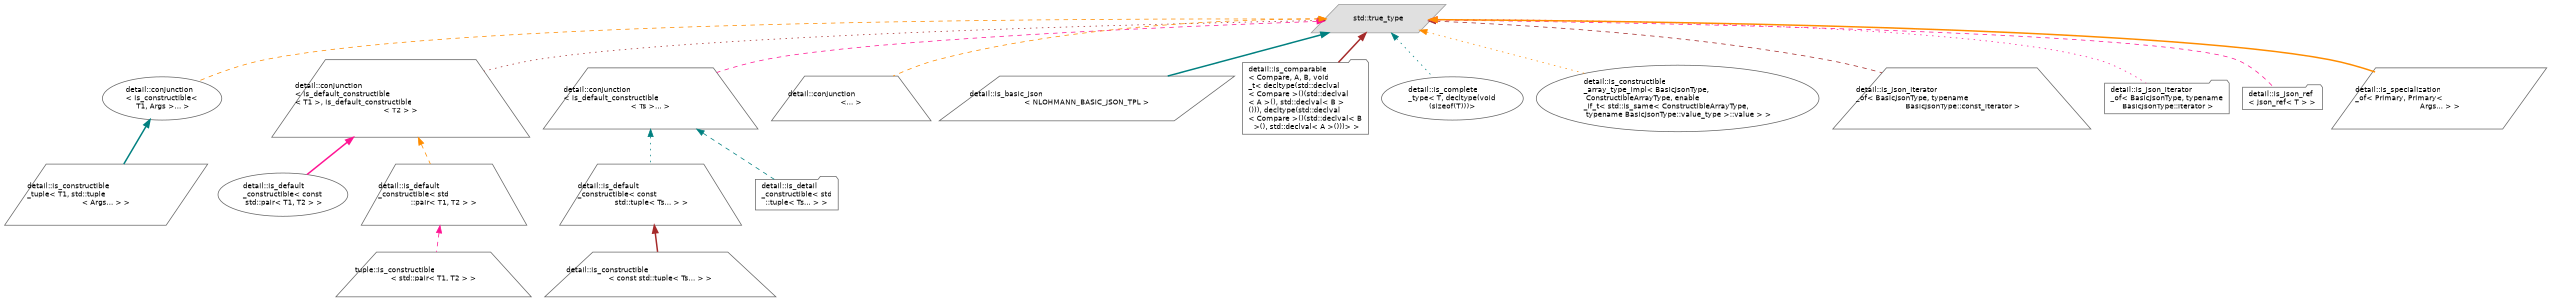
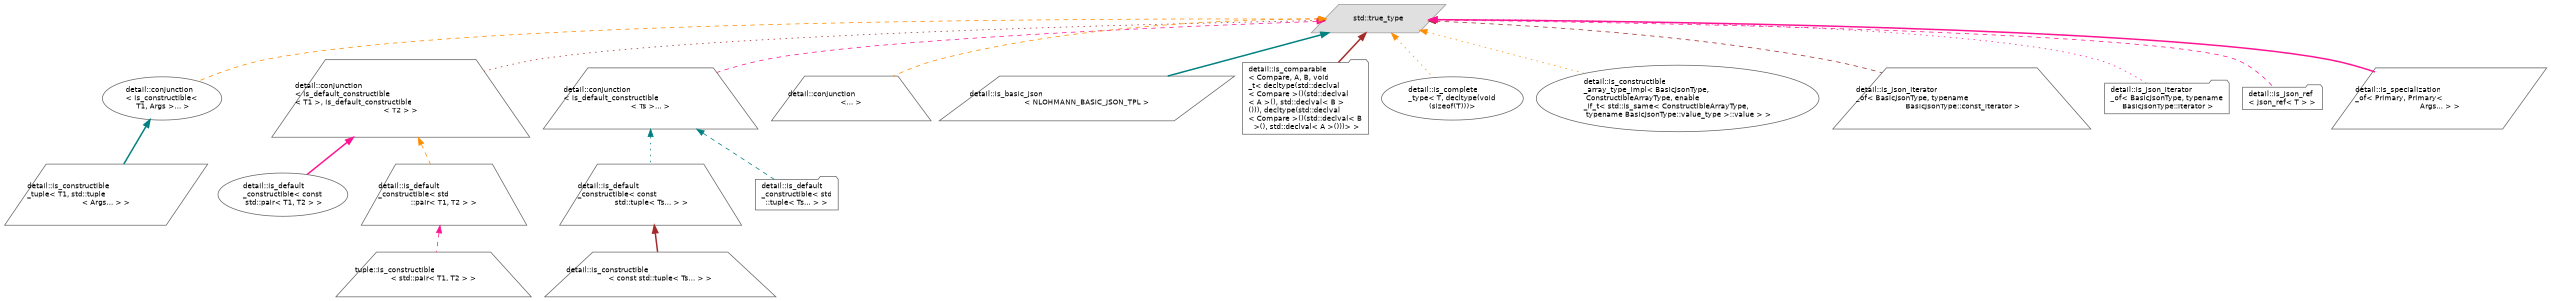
edge "detail::is_specialization _of< Primary, Primary< Args... > >" -> "std::true_type": color darkorange -> deeppink
edge "detail::is_complete _type< T, decltype(void (sizeof(T)))>" -> "std::true_type": color teal -> darkorange
node "detail::is_detail _constructible< std ::tuple< Ts... > >": label "detail::is_detail _constructible< std ::tuple< Ts... > >" -> "detail::is_default _constructible< std ::tuple< Ts... > >"
